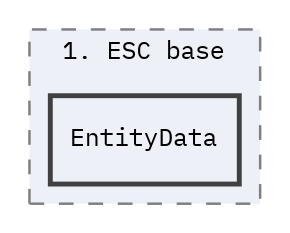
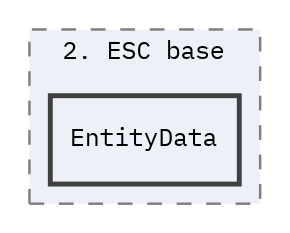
cluster "1. ESC base": label "1. ESC base" -> "2. ESC base"
